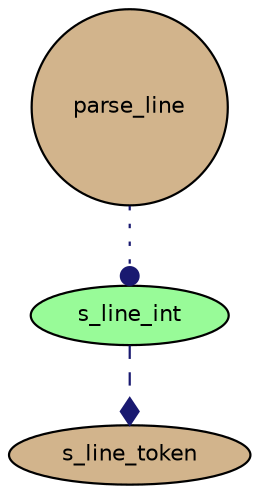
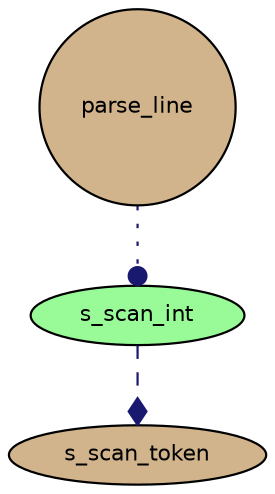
node "s_line_int": label "s_line_int" -> "s_scan_int"
node "s_line_token": label "s_line_token" -> "s_scan_token"
